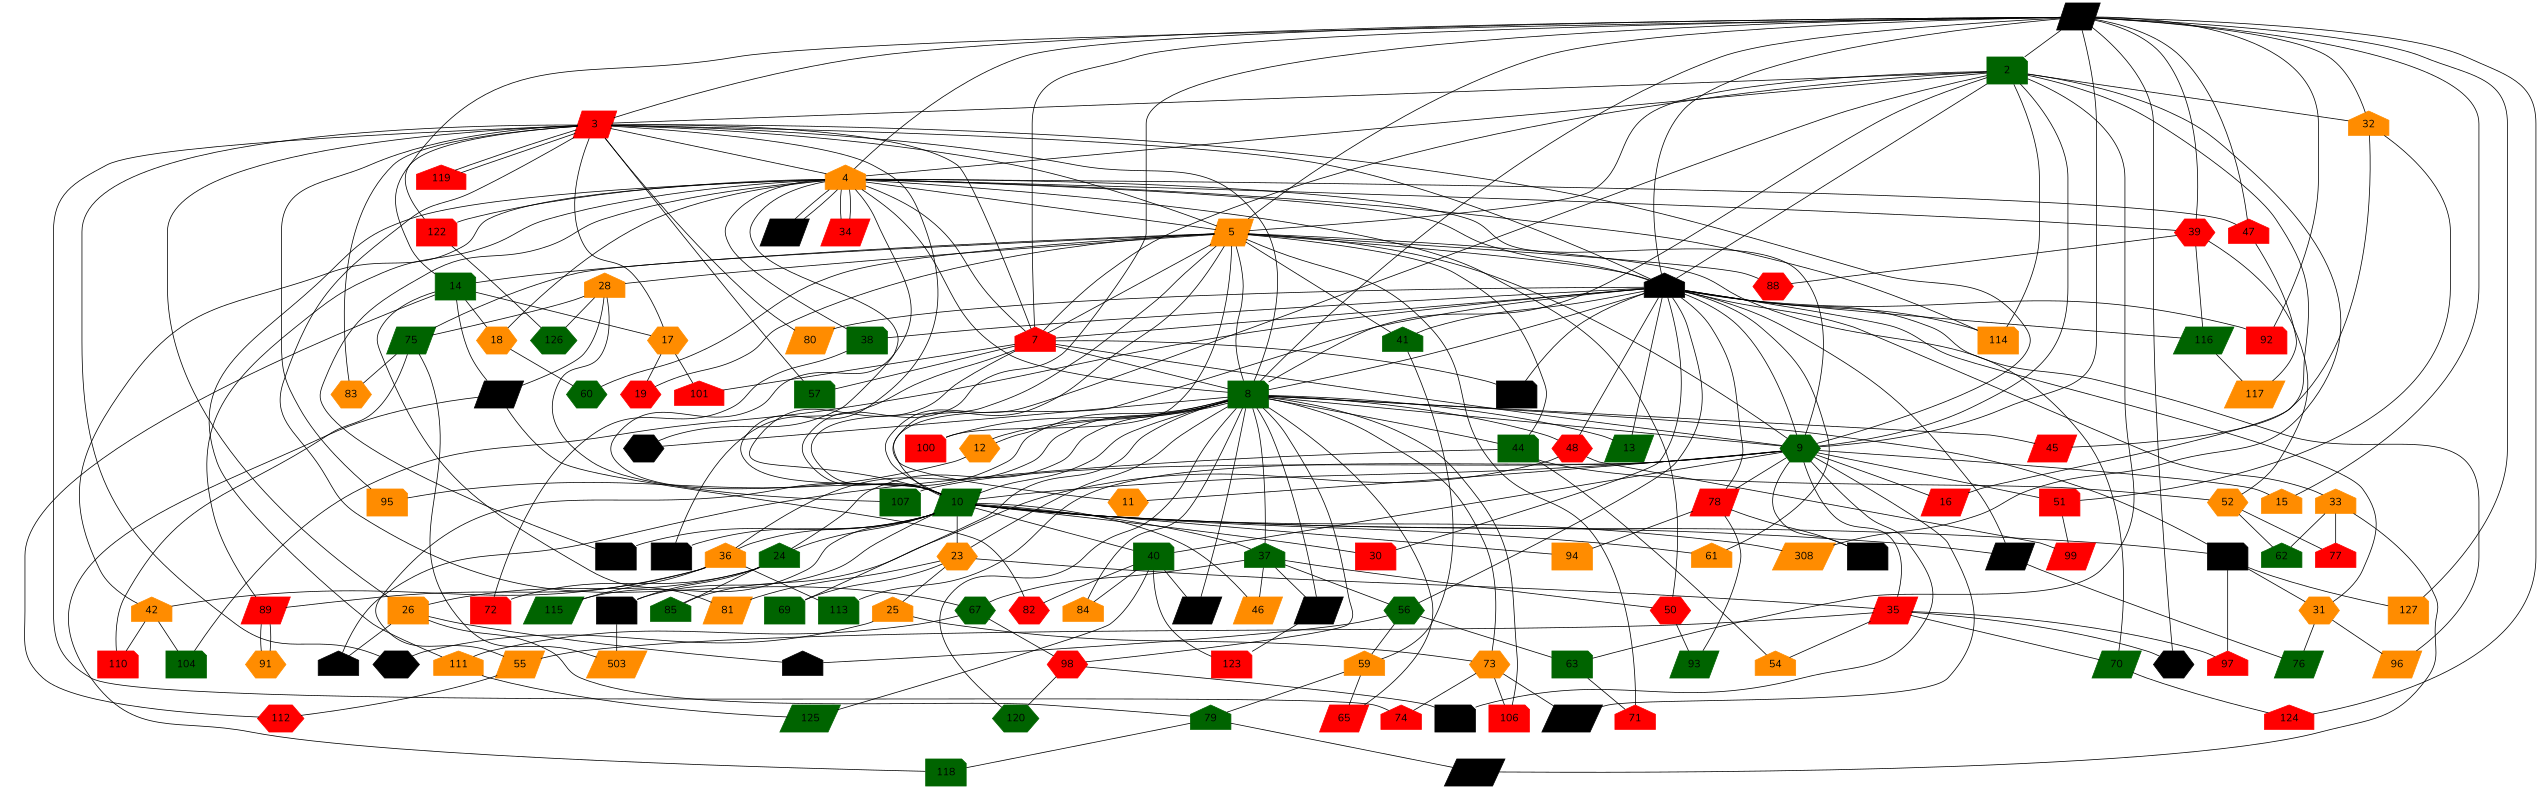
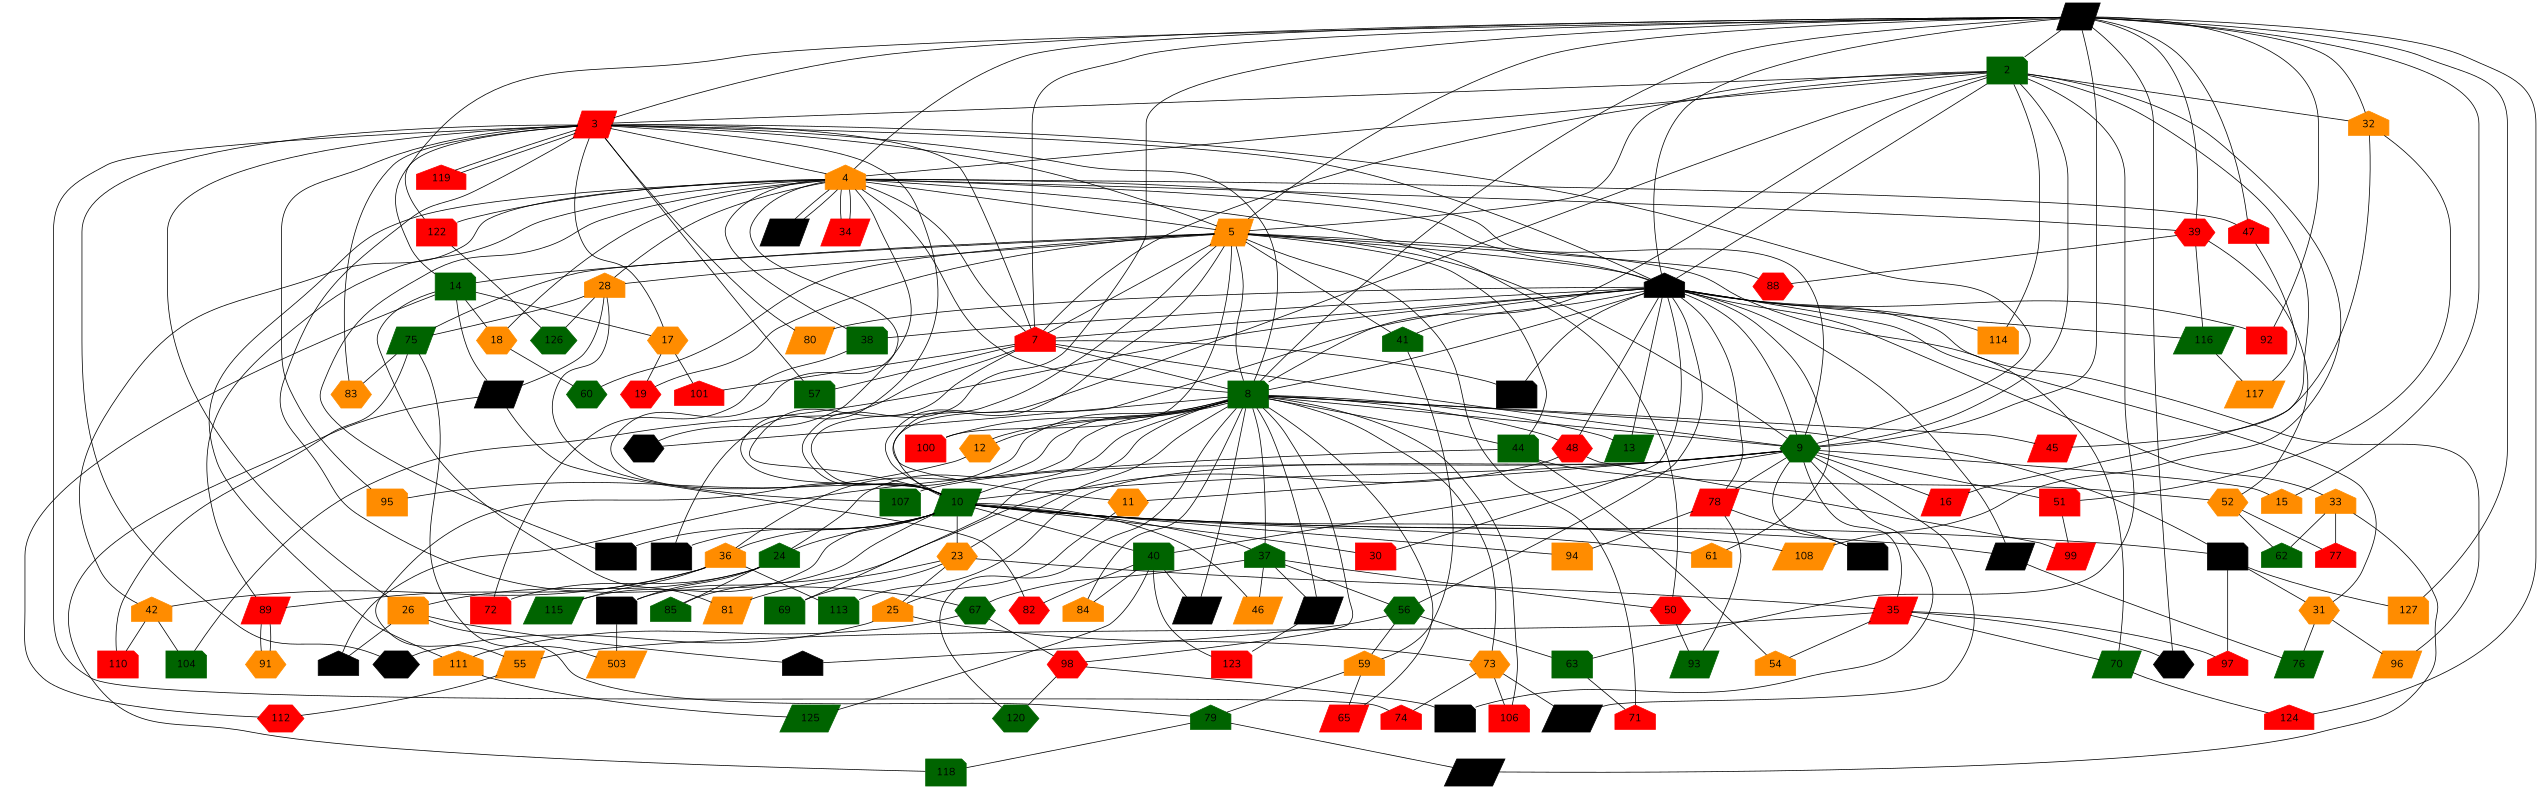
edge "4" -- "114": now "4" -- "28"
node "308": label "308" -> "108"
edge "11" -- "25": added
